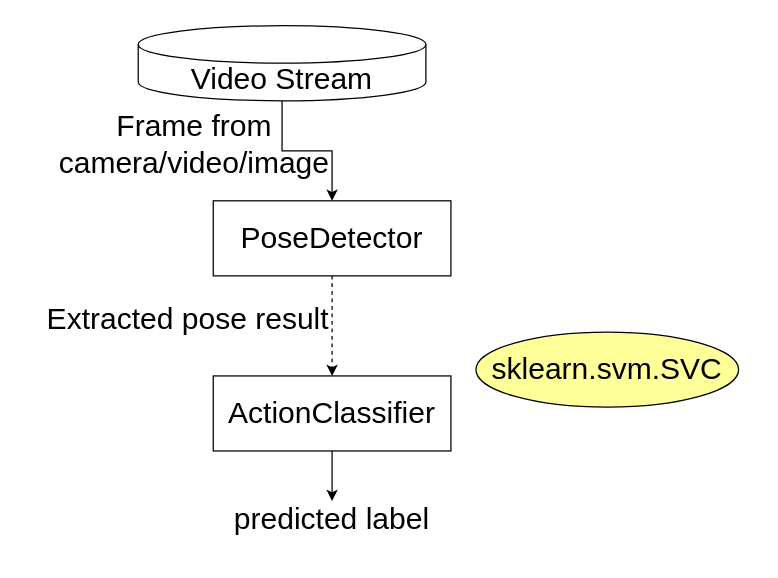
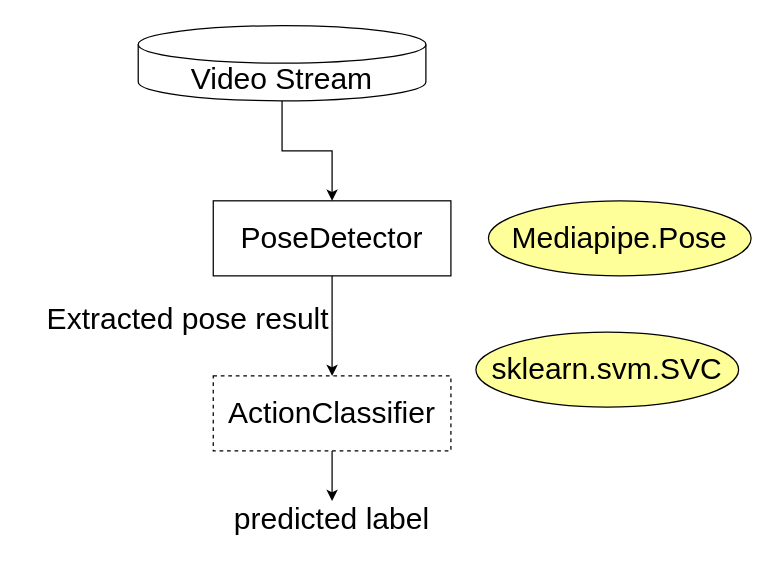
node "Frame from camera/video/image": removed
node "Mediapipe.Pose": added
edge "PoseDetector" -> "ActionClassifier": style dashed -> solid
node "ActionClassifier": style solid -> dashed
